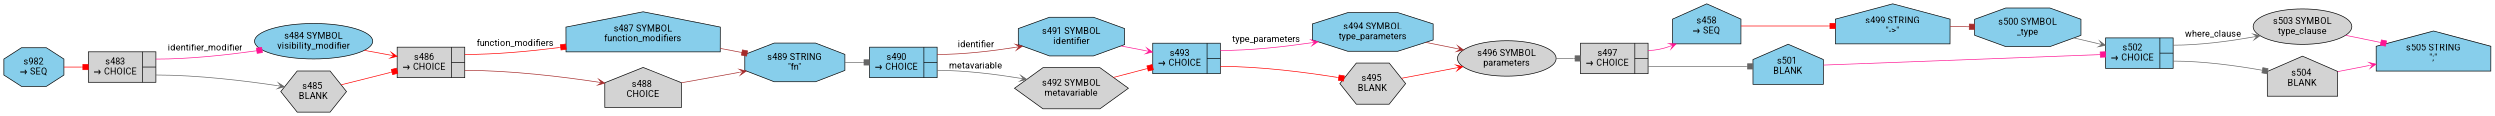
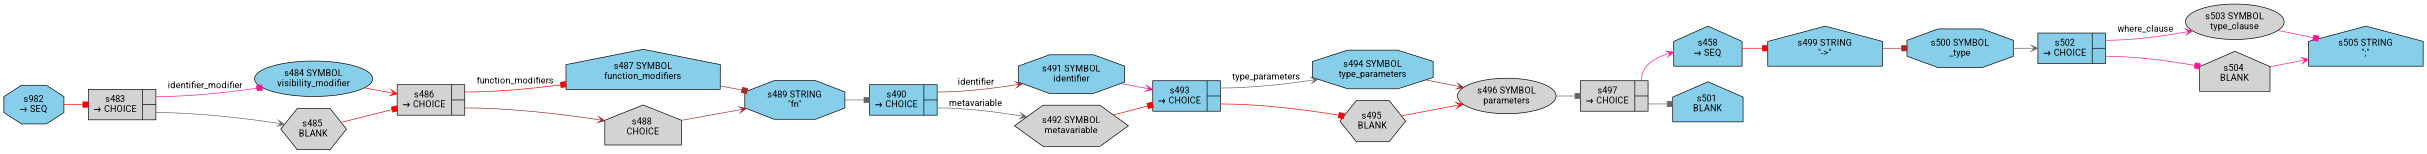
edge "s502" -> "s503 SYMBOL type_clause": color gray40 -> deeppink
edge "s493" -> "s494 SYMBOL type_parameters": color deeppink -> gray40
edge "s501 BLANK" -> "s502": removed
edge "s502" -> "s504 BLANK": color gray40 -> deeppink
